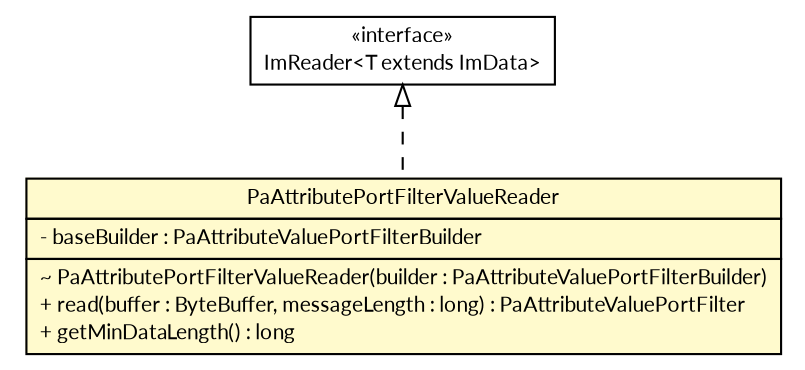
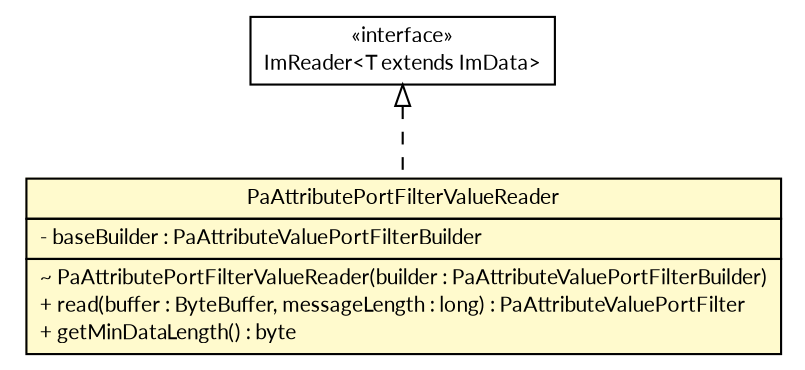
node "PaAttributePortFilterValueReader": text "+ getMinDataLength() : long" -> "+ getMinDataLength() : byte"
